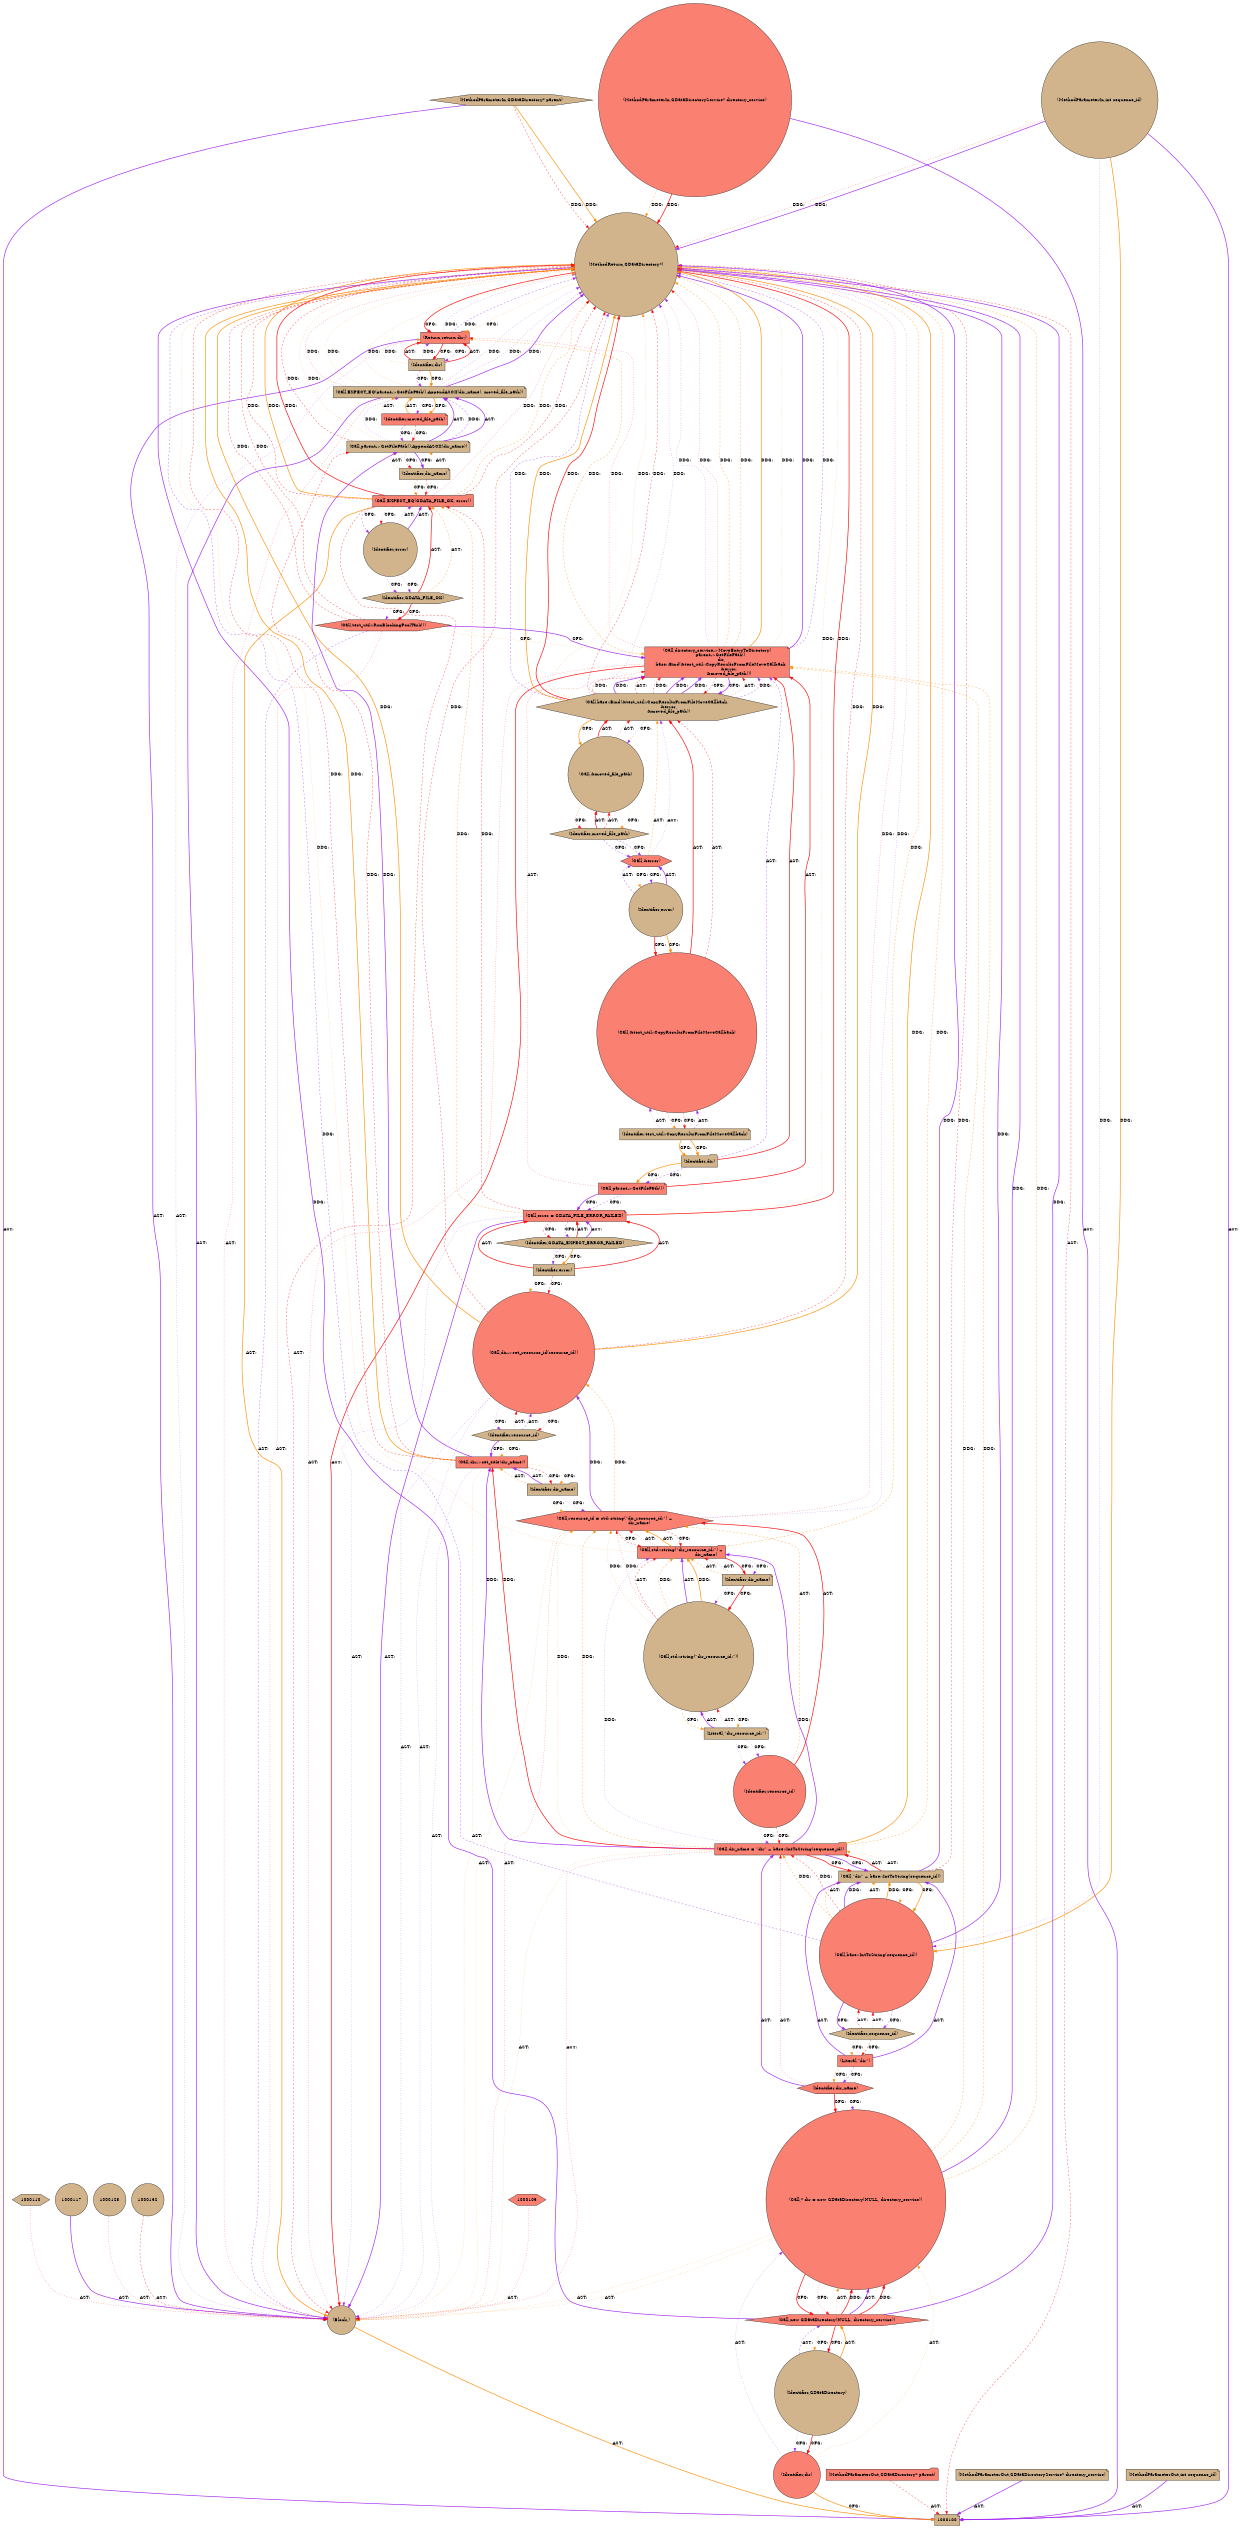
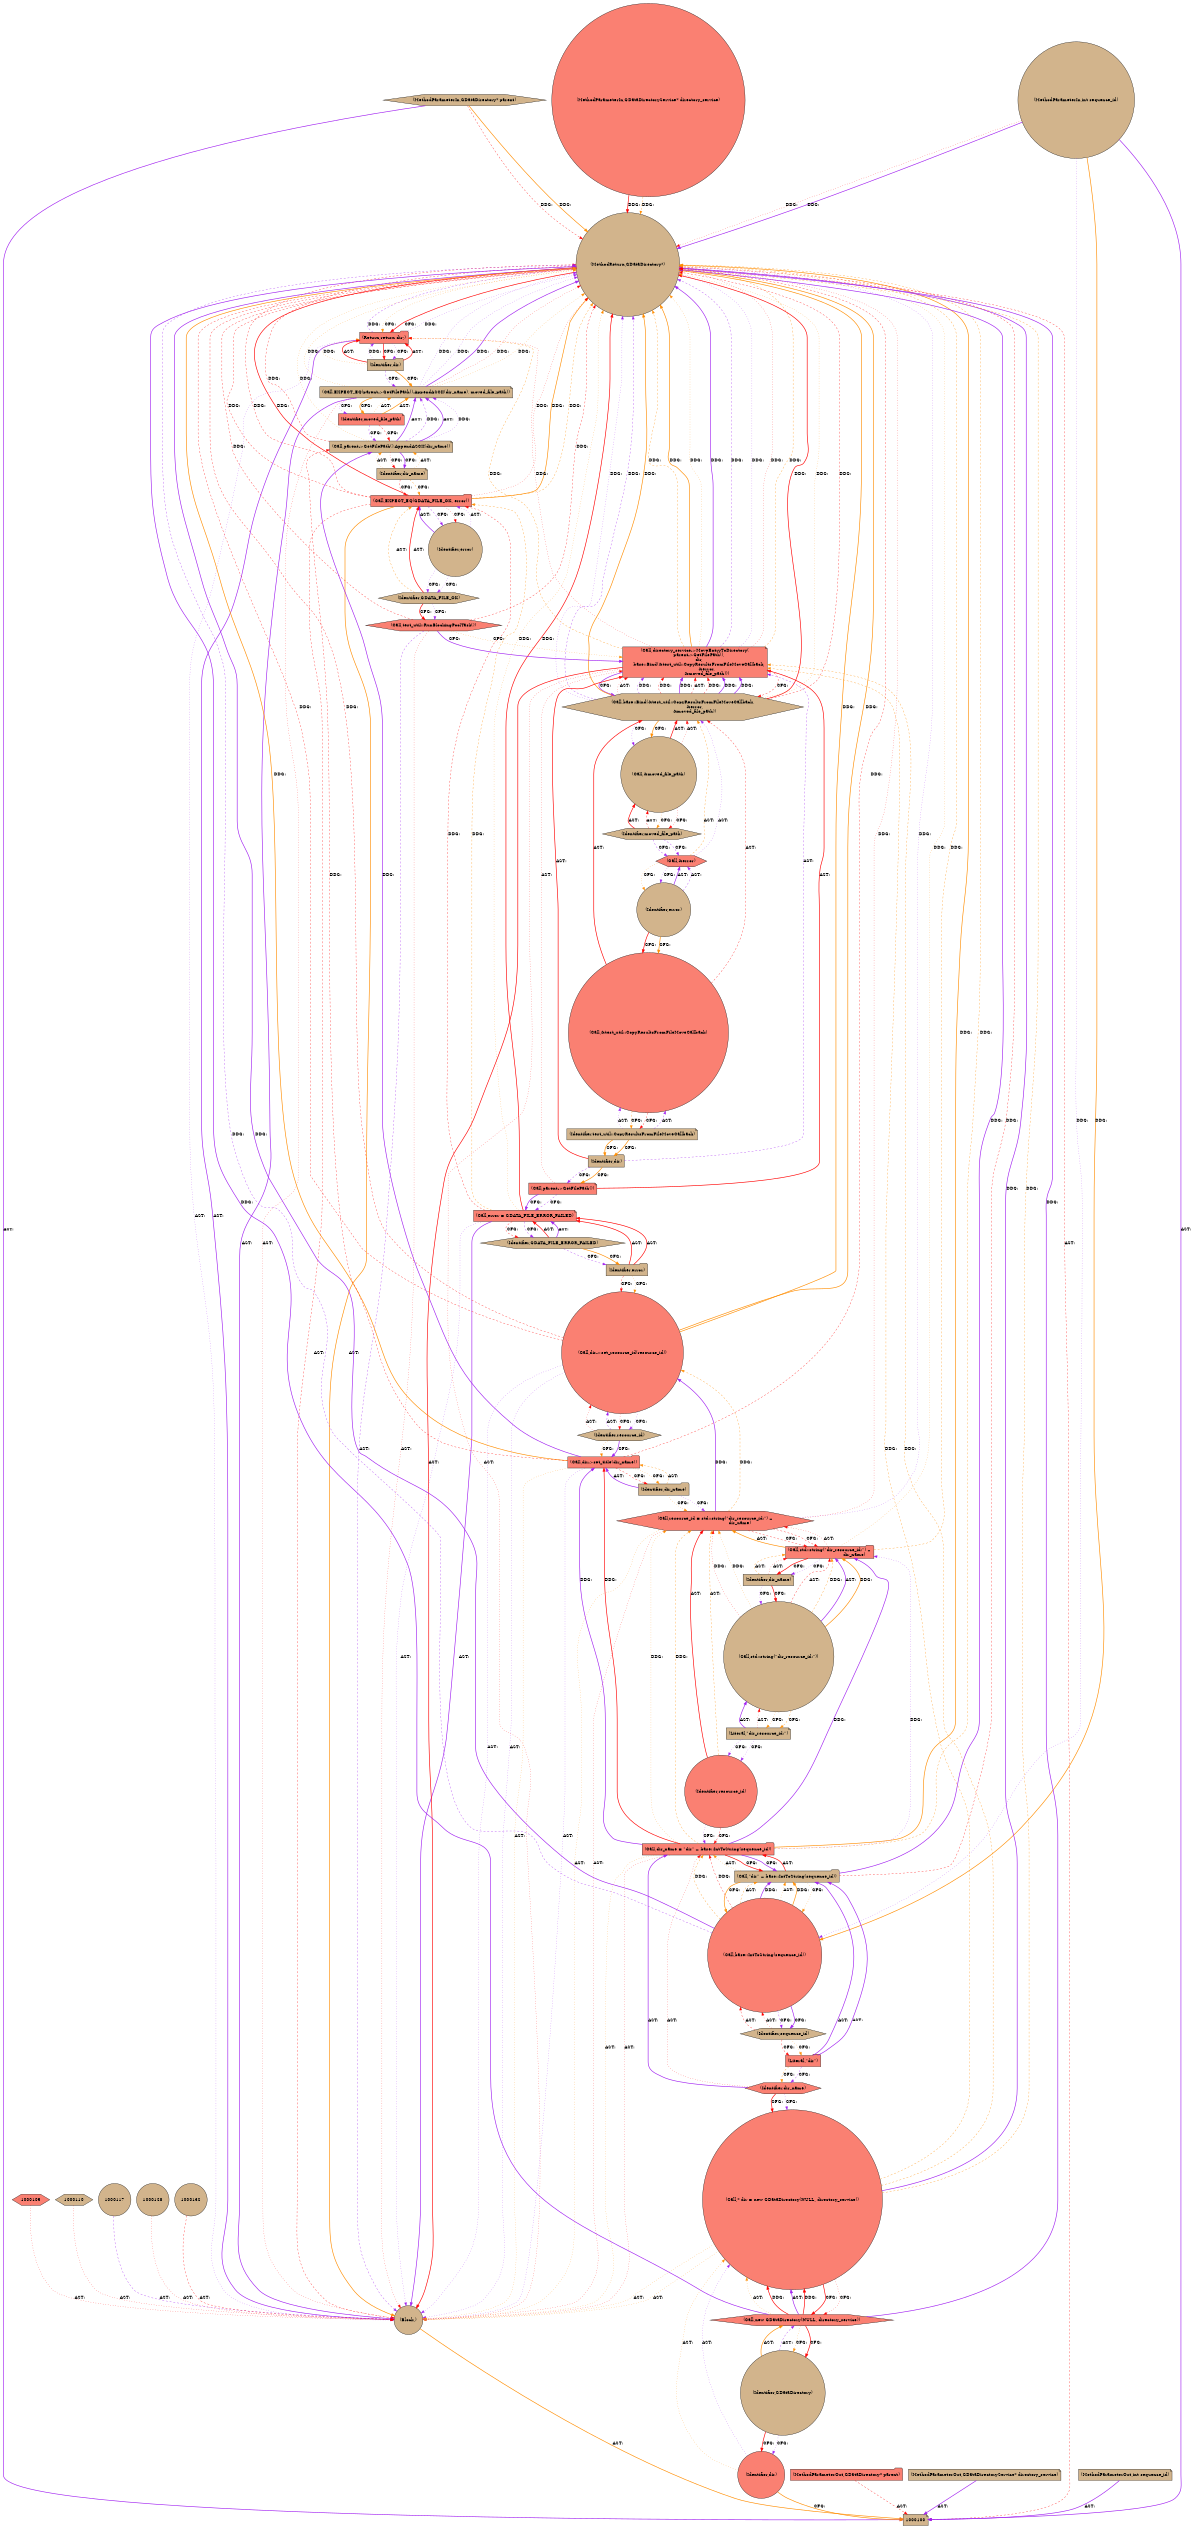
node "(Identifier,GDATA_EXPECT_ERROR_FAILED)": label "(Identifier,GDATA_EXPECT_ERROR_FAILED)" -> "(Identifier,GDATA_FILE_ERROR_FAILED)"
edge "(MethodParameterIn,GDataDirectoryService* directory_service)" -> "1000100": removed, label "AST:"
edge "1000117" -> "(Block,)": style bold -> dashed
